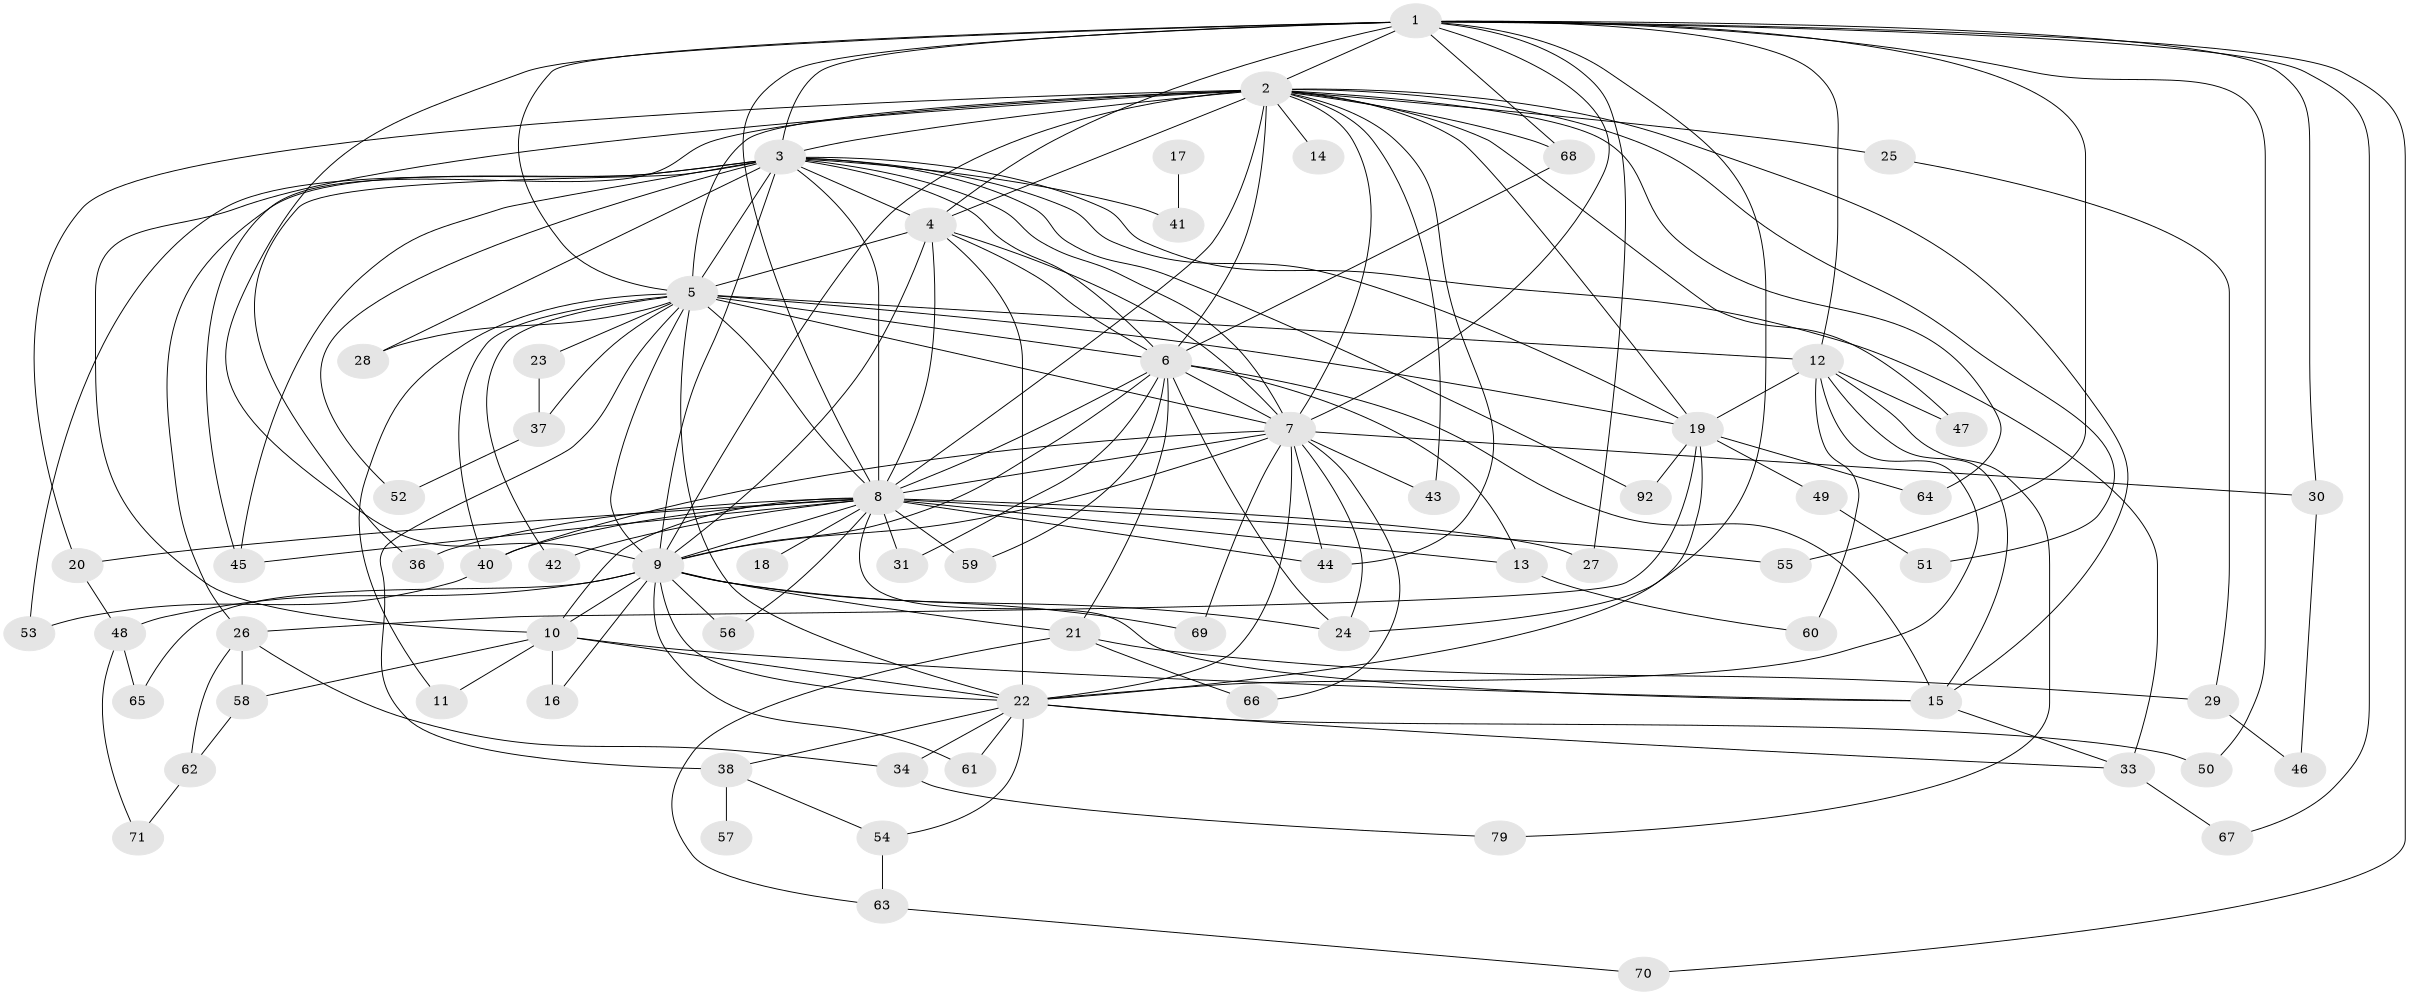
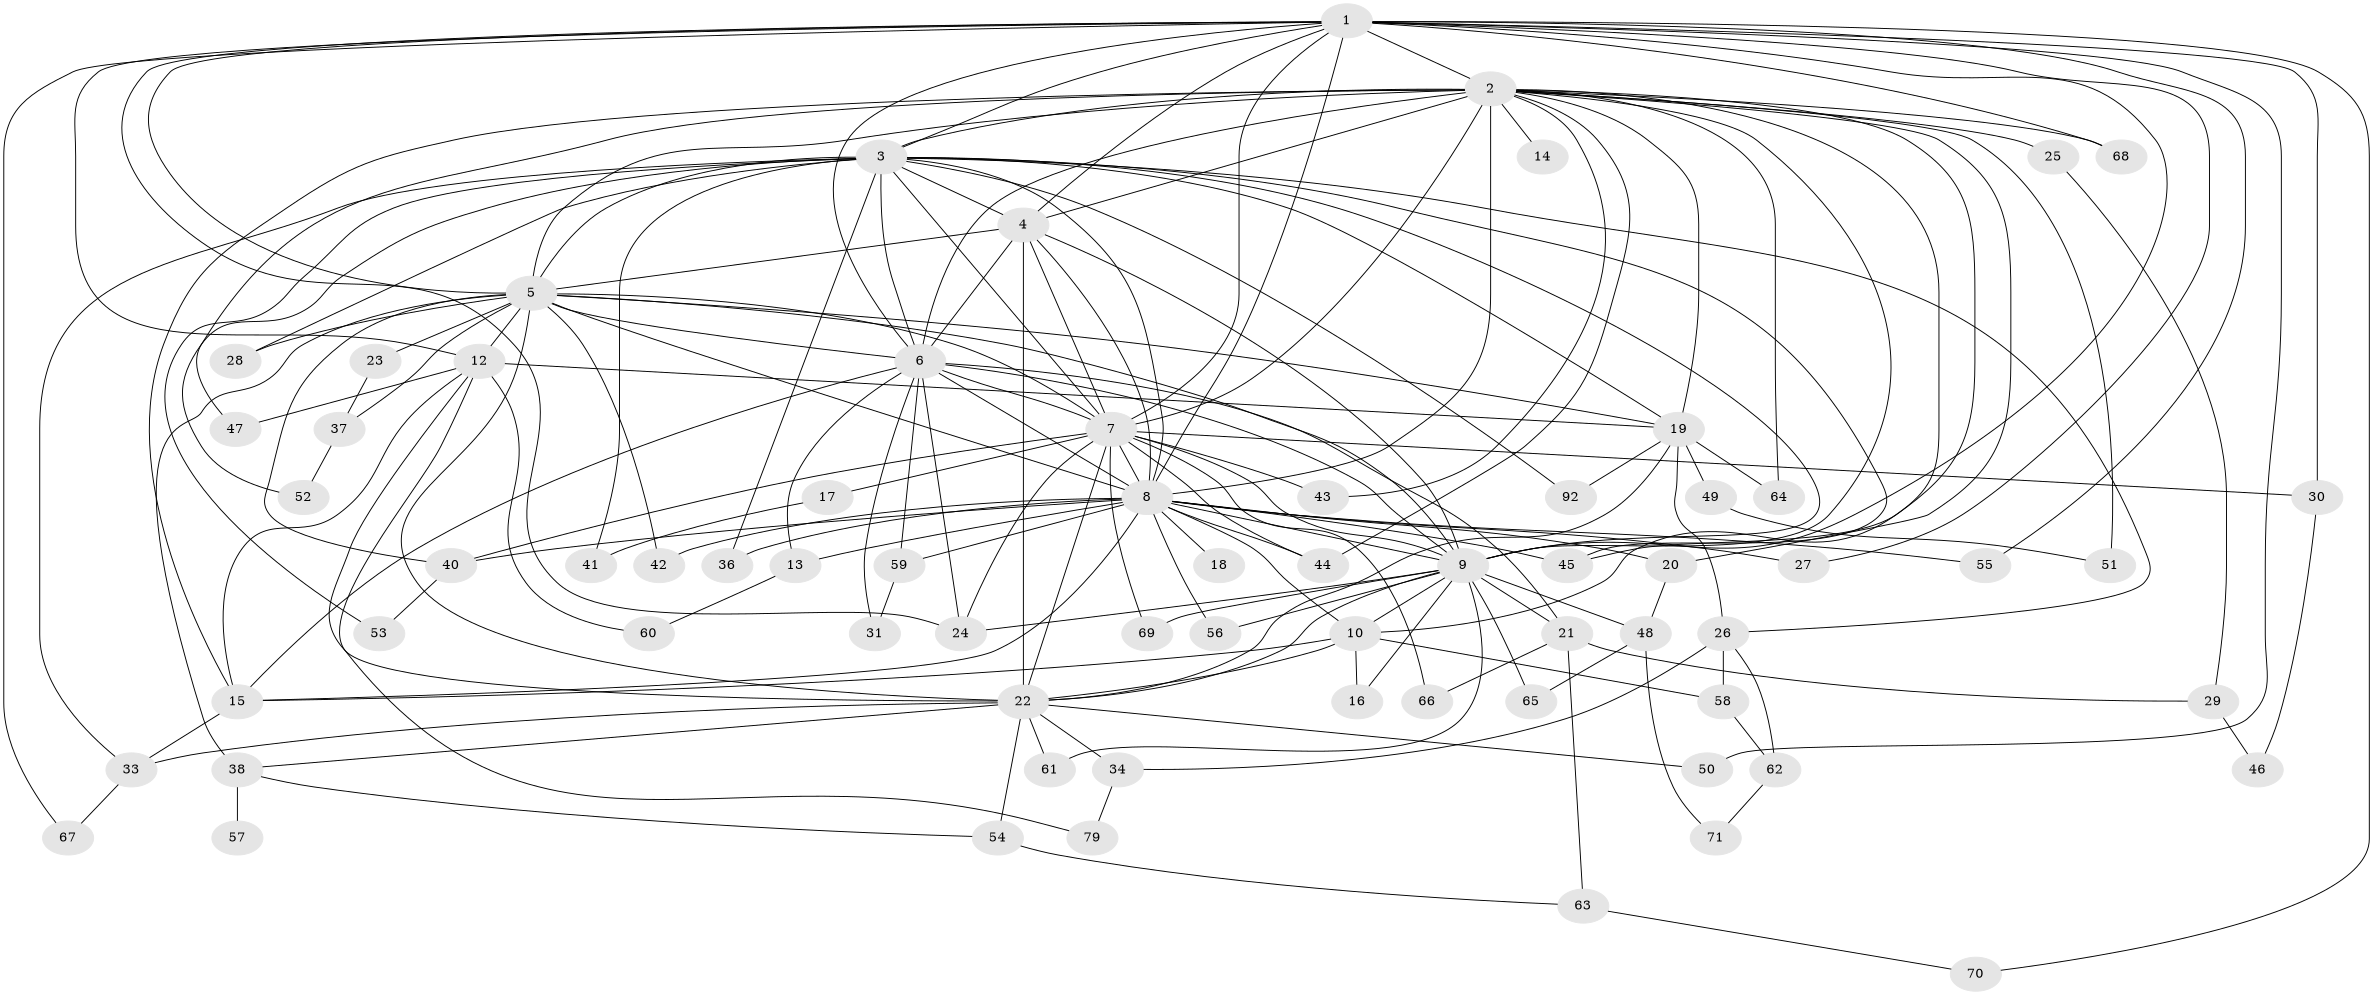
edge "68" -- "6": now "1" -- "6"
edge "7" -- "17": added
edge "8" -- "31": now "59" -- "31"
node "11": removed
